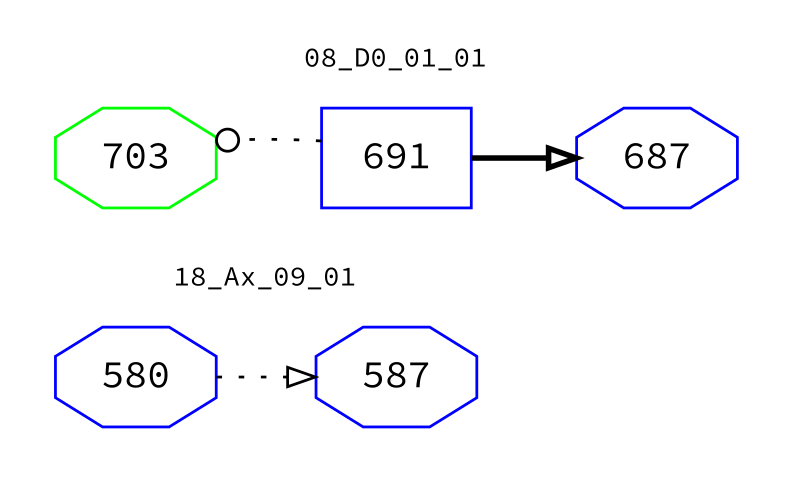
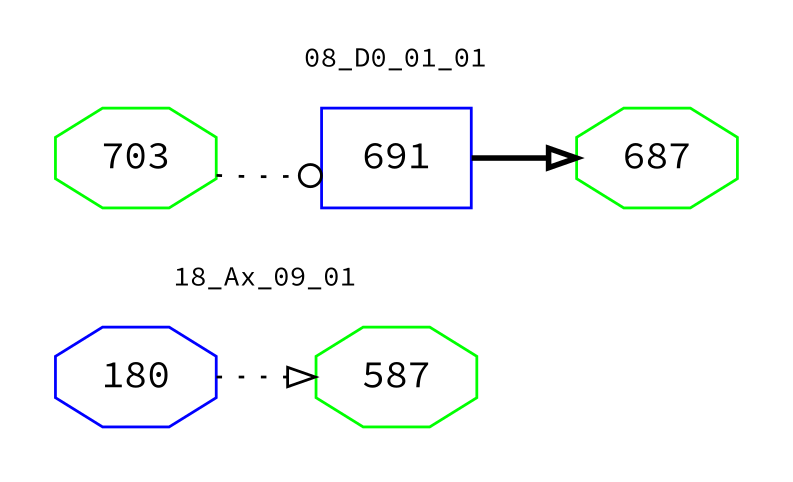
edge "691" -> "703": reversed
node "687": color blue -> green
node "580": label "580" -> "180"
node "587": color blue -> green
